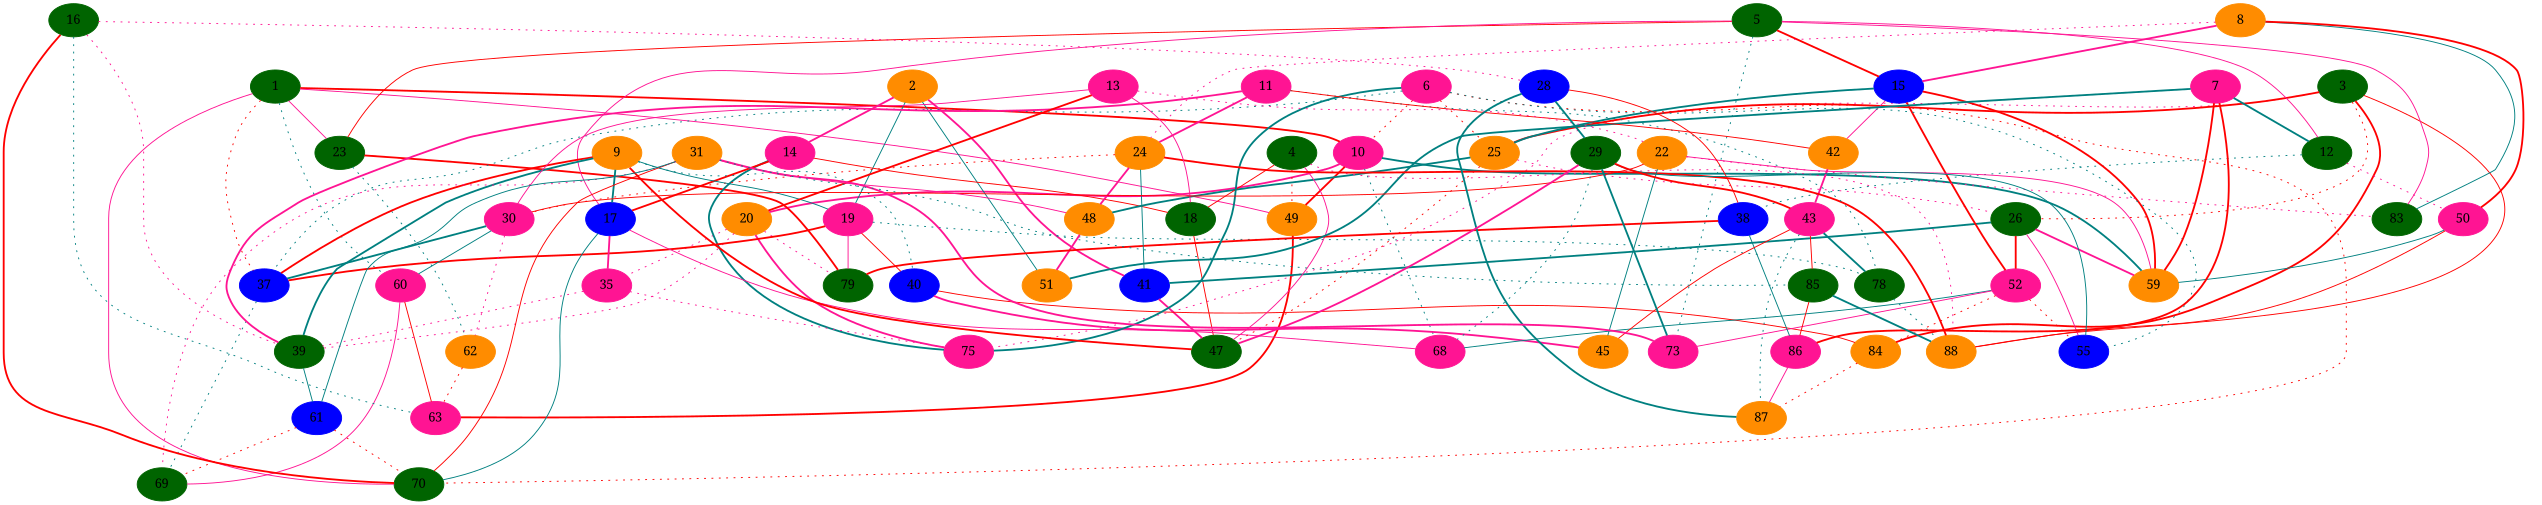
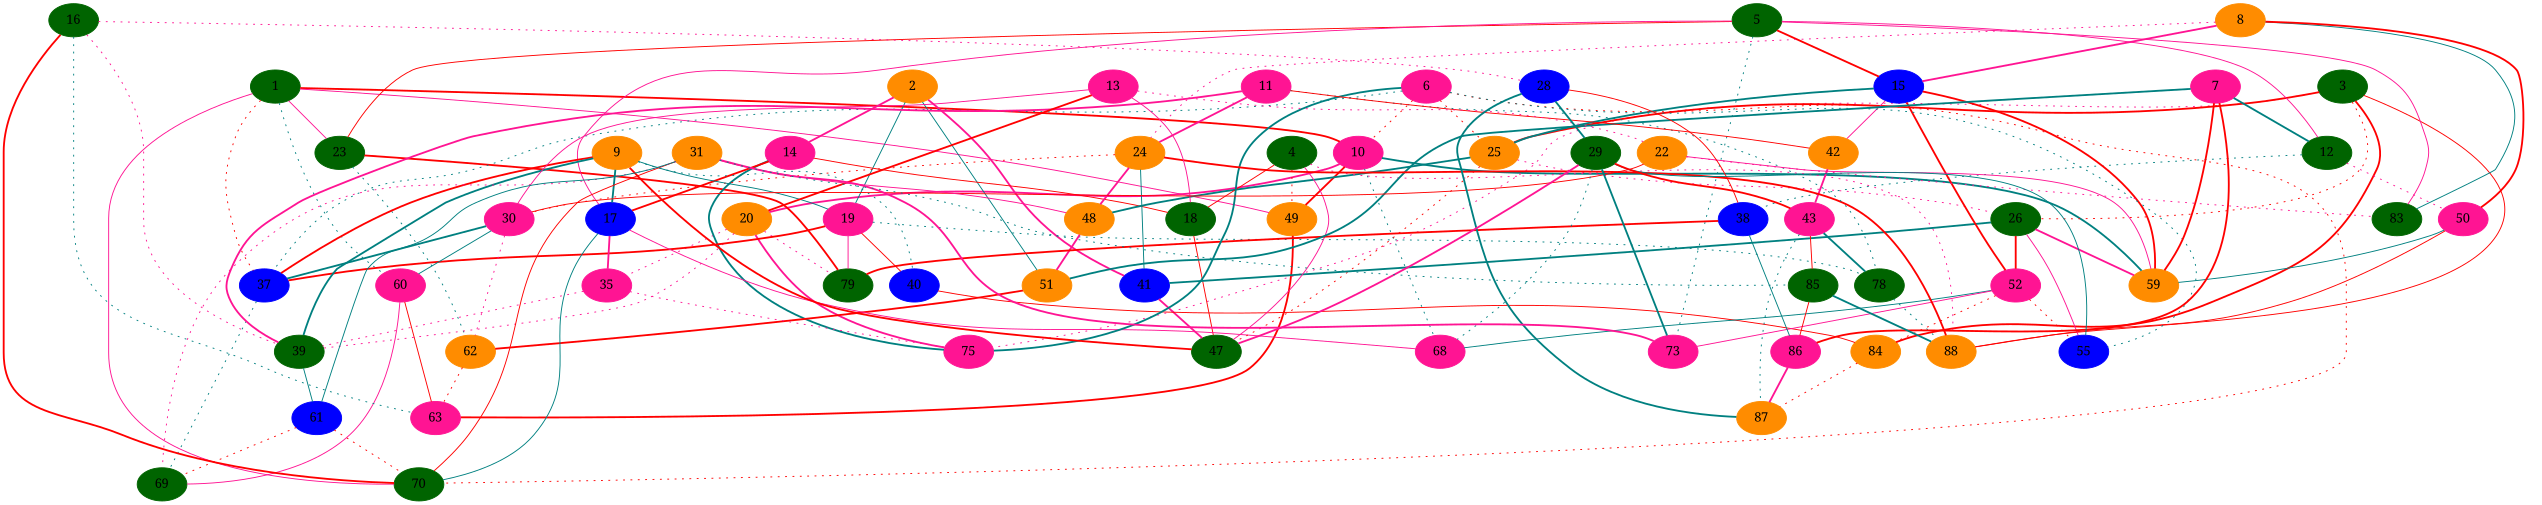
edge "51" -- "62": added
node "45": removed
edge "86" -- "87": style solid -> bold
